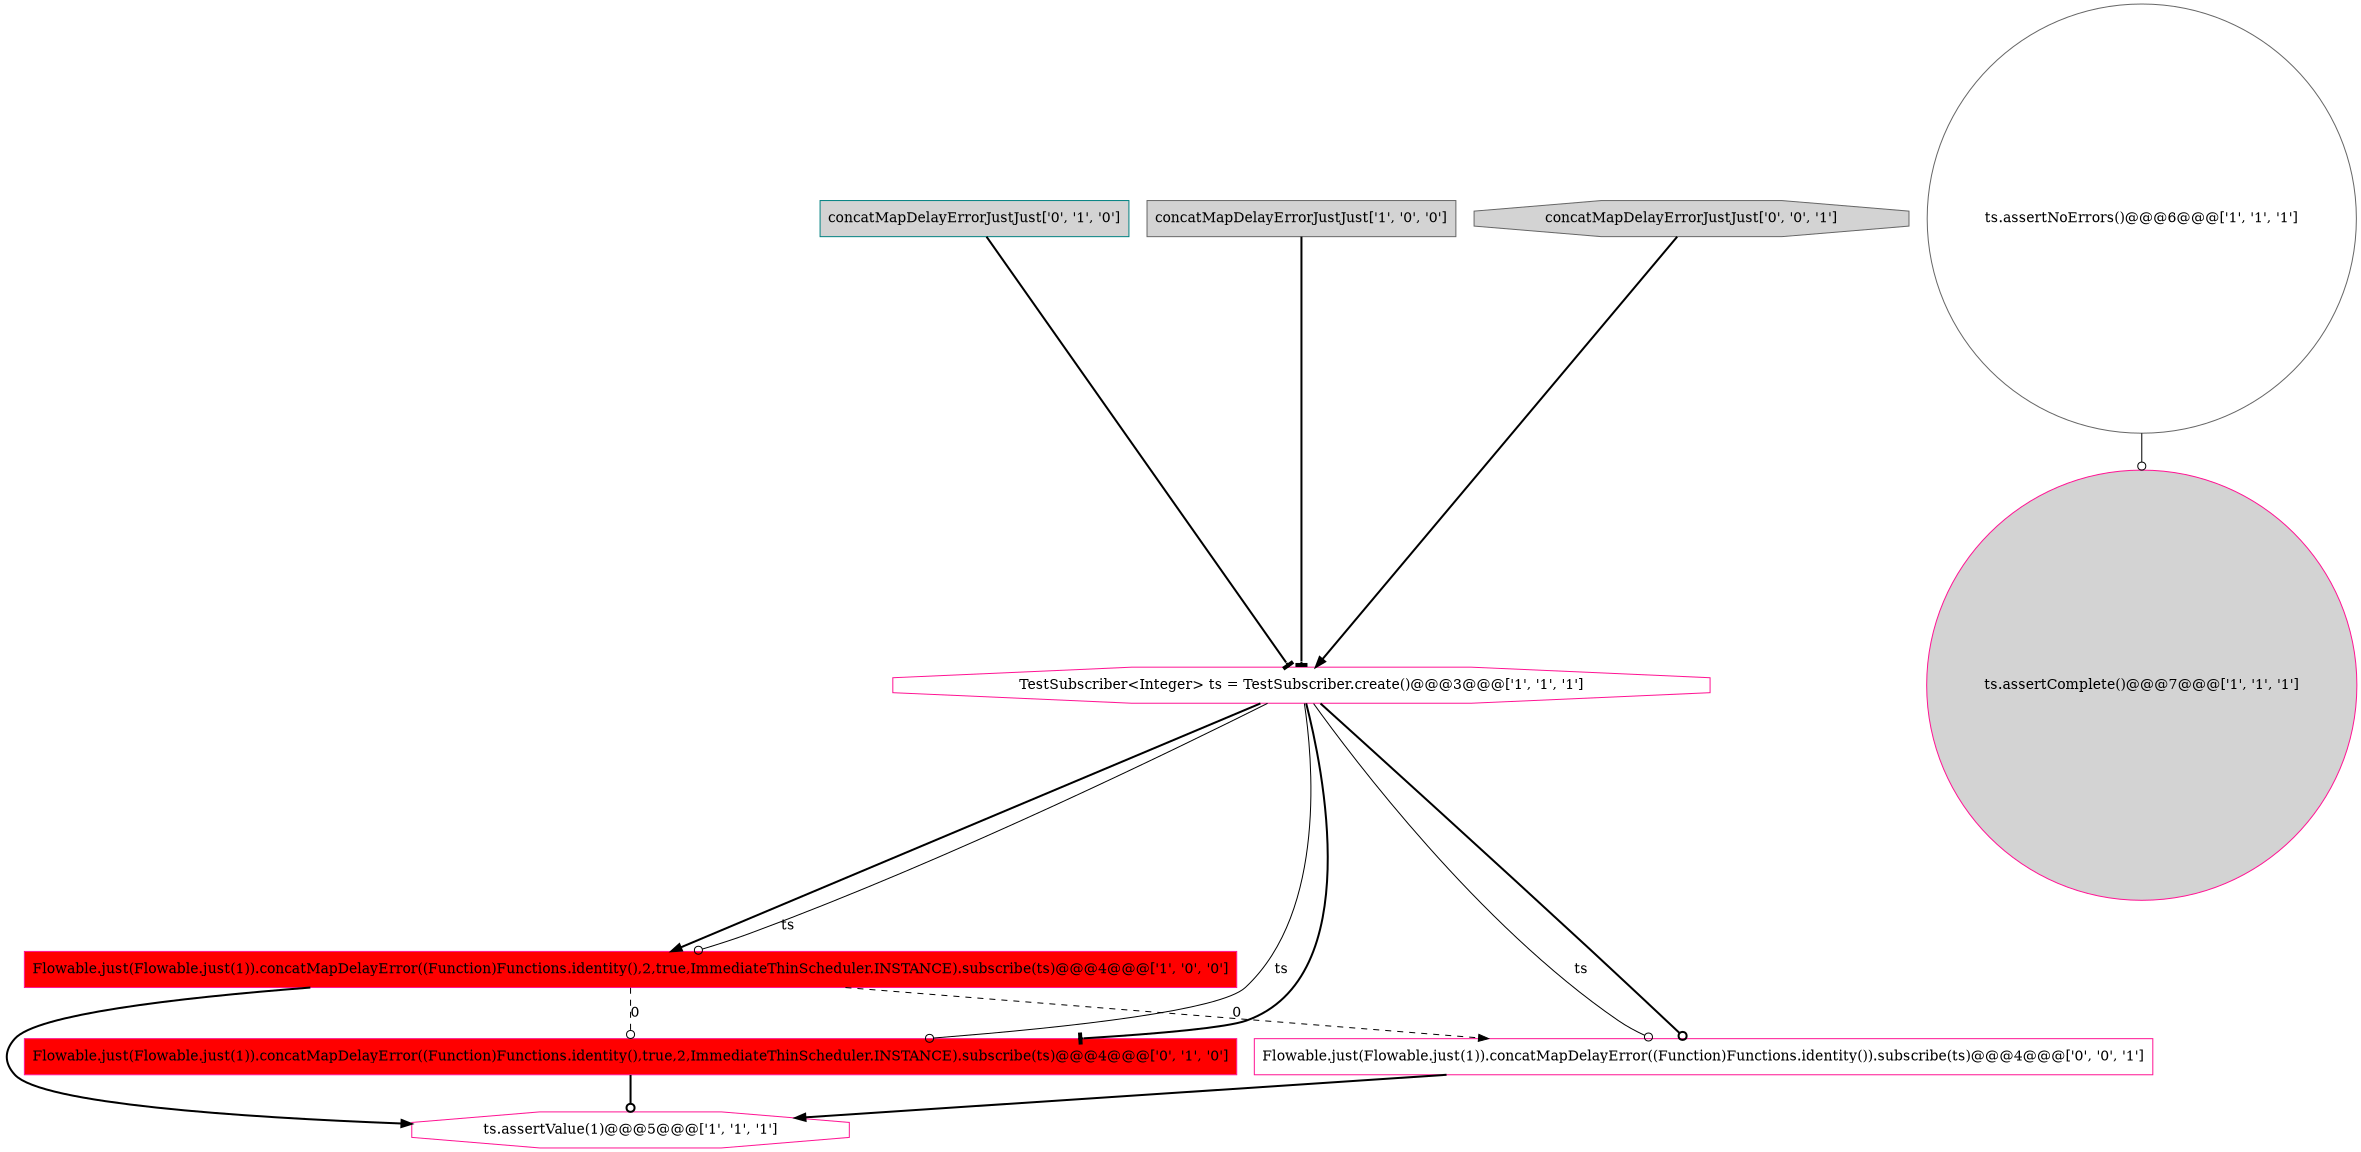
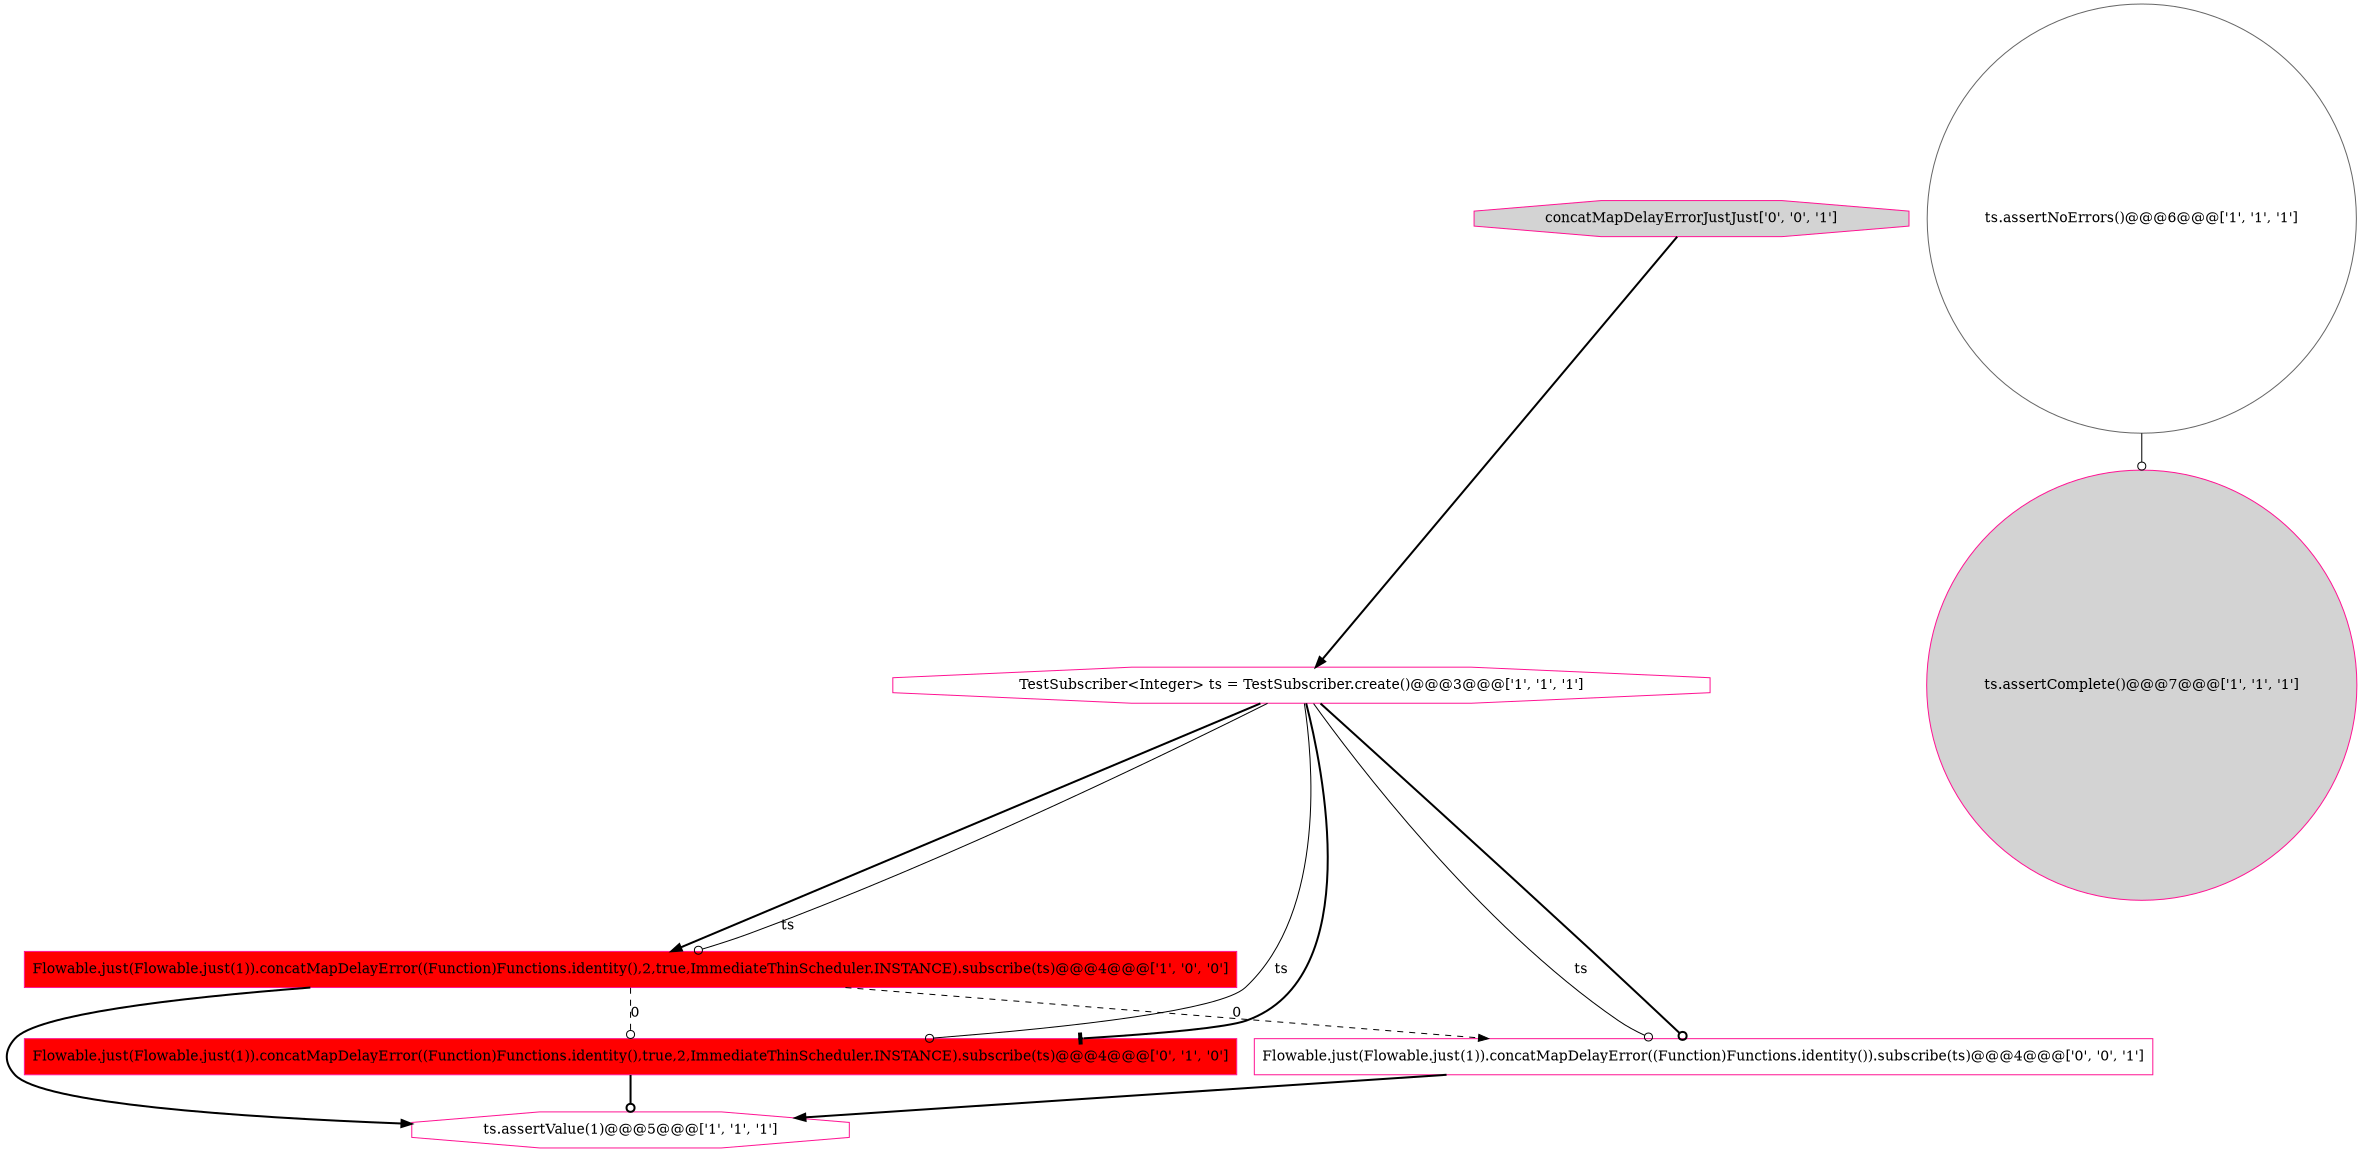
node "concatMapDelayErrorJustJust['0', '1', '0']": removed
node "concatMapDelayErrorJustJust['1', '0', '0']": removed
node "concatMapDelayErrorJustJust['0', '0', '1']": color gray40 -> deeppink
